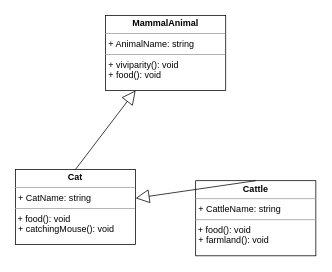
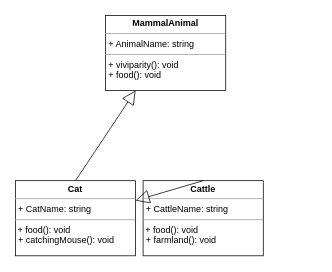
node "Cat + CatName: string + food(): void + catchingMouse(): void": moved (75, 207) -> (75, 218)
node "Cattle + CattleName: string + food(): void+ farmland(): void": moved (255, 218) -> (203, 218)
